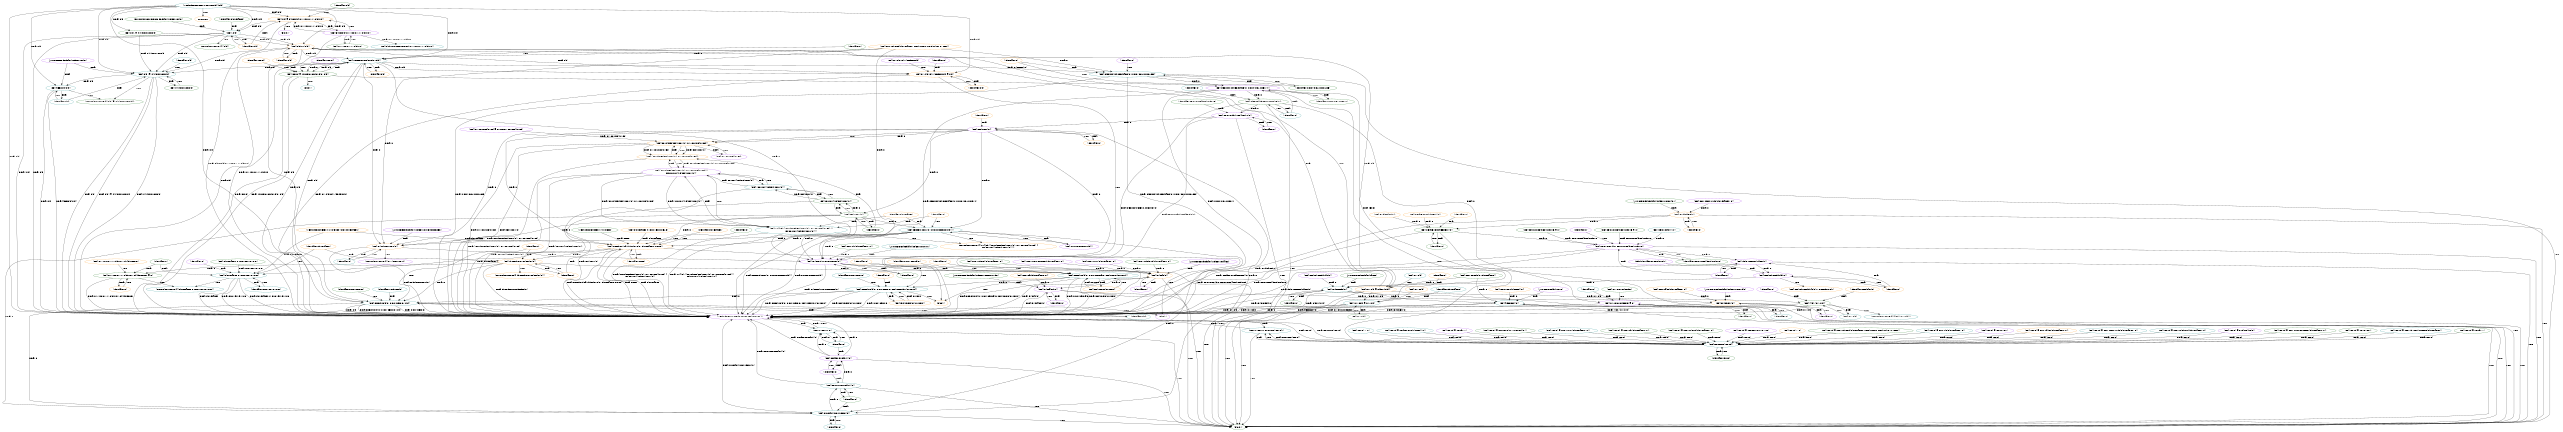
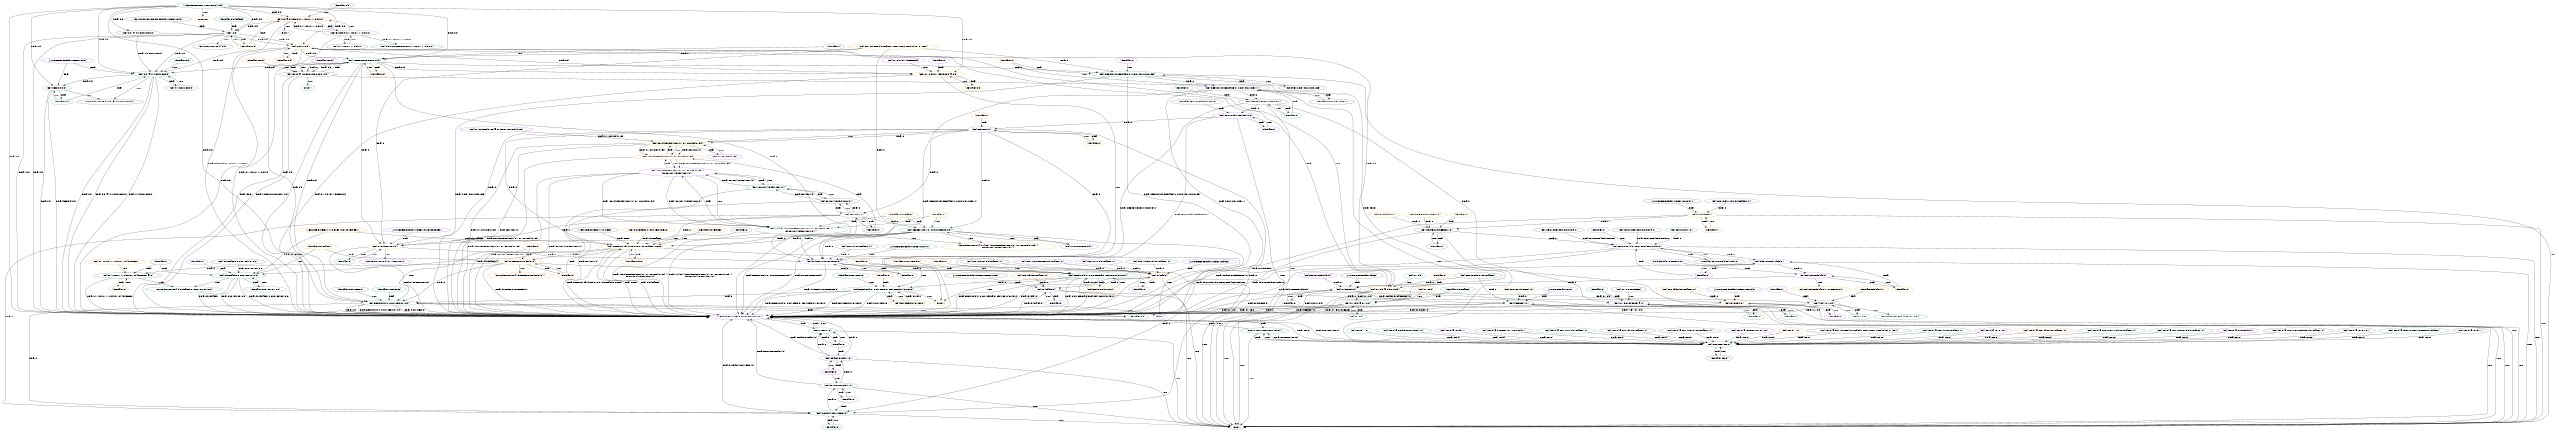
edge "(Call,ns_cgroup_clone(p, pid))" -> "(Call,clear_tsk_thread_flag(p, TIF_SYSCALL_TRACE))": label "DDG: exit_sem(p)" -> "DDG: p"
edge "(Call,exit_creds(p))" -> "(Call,free_task(p))": label "DDG: p" -> "DDG: perf_event_free_task(p)"
